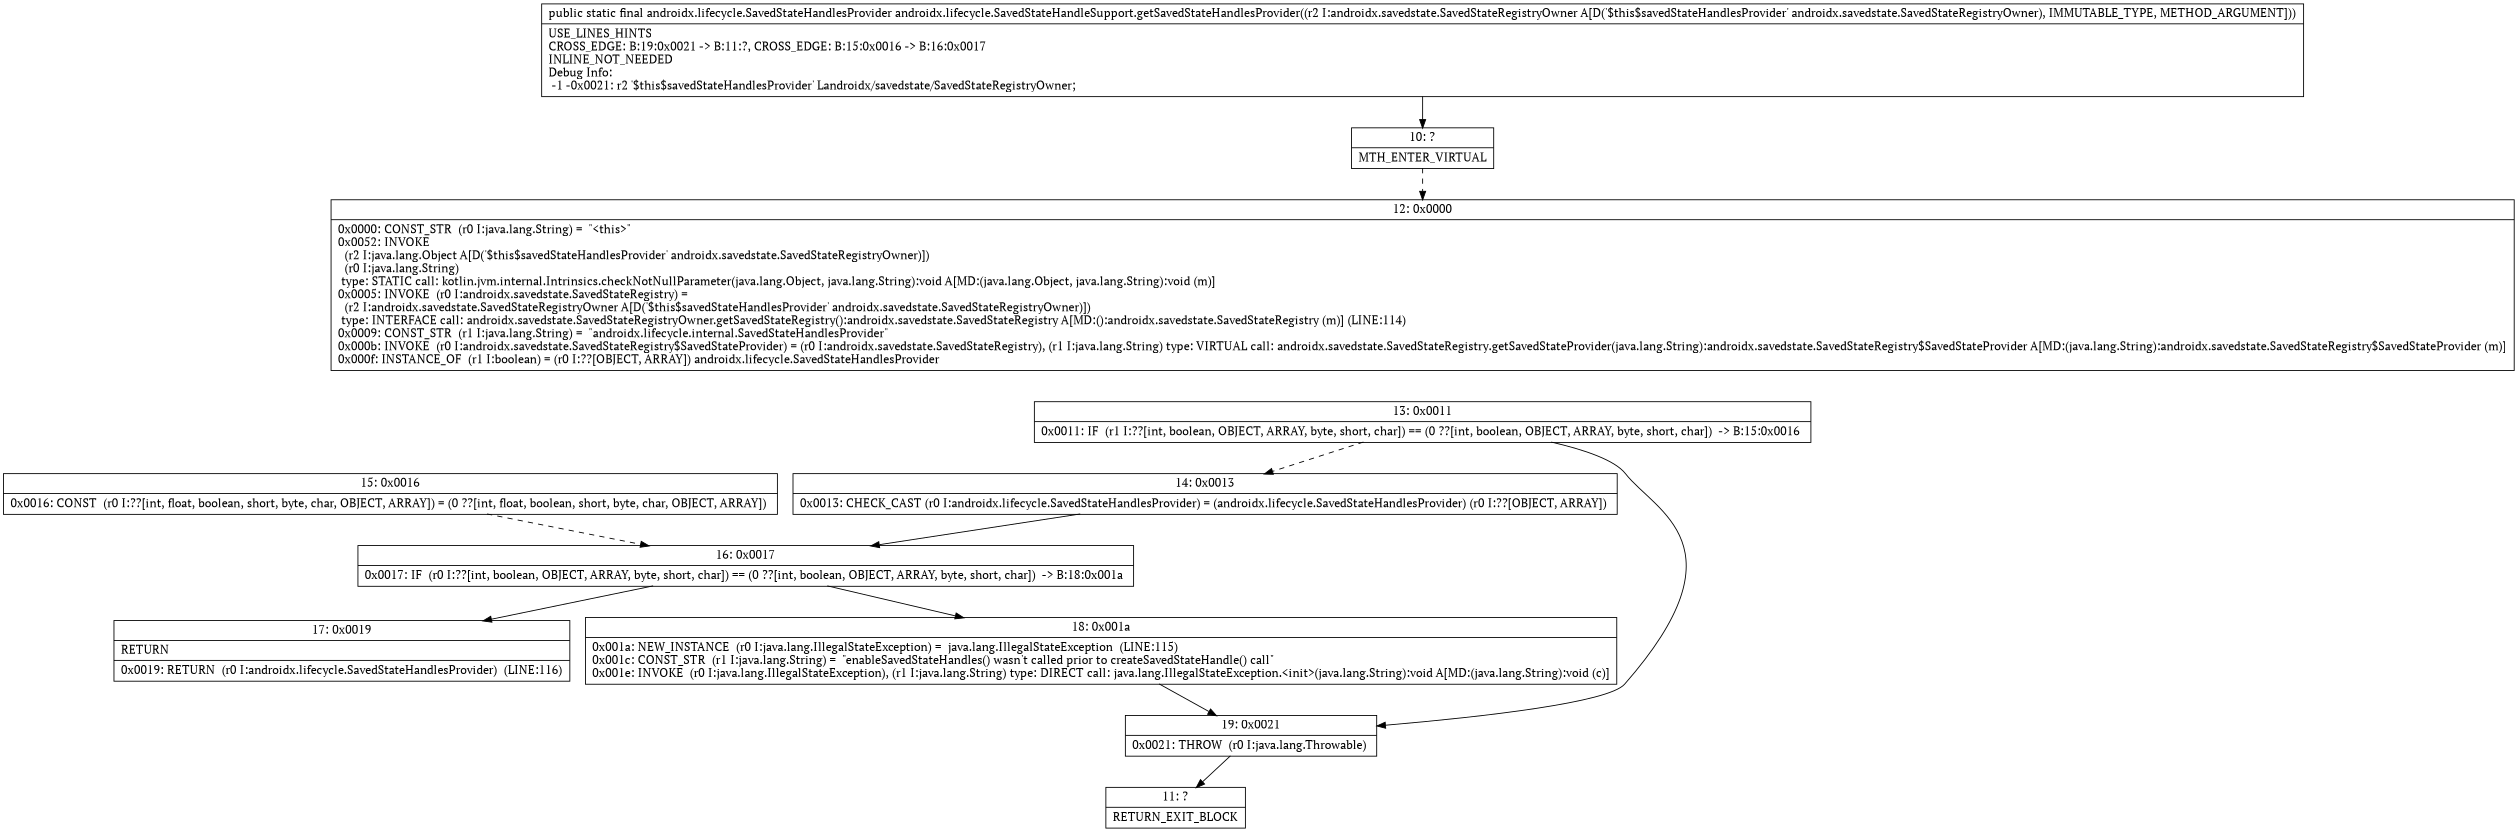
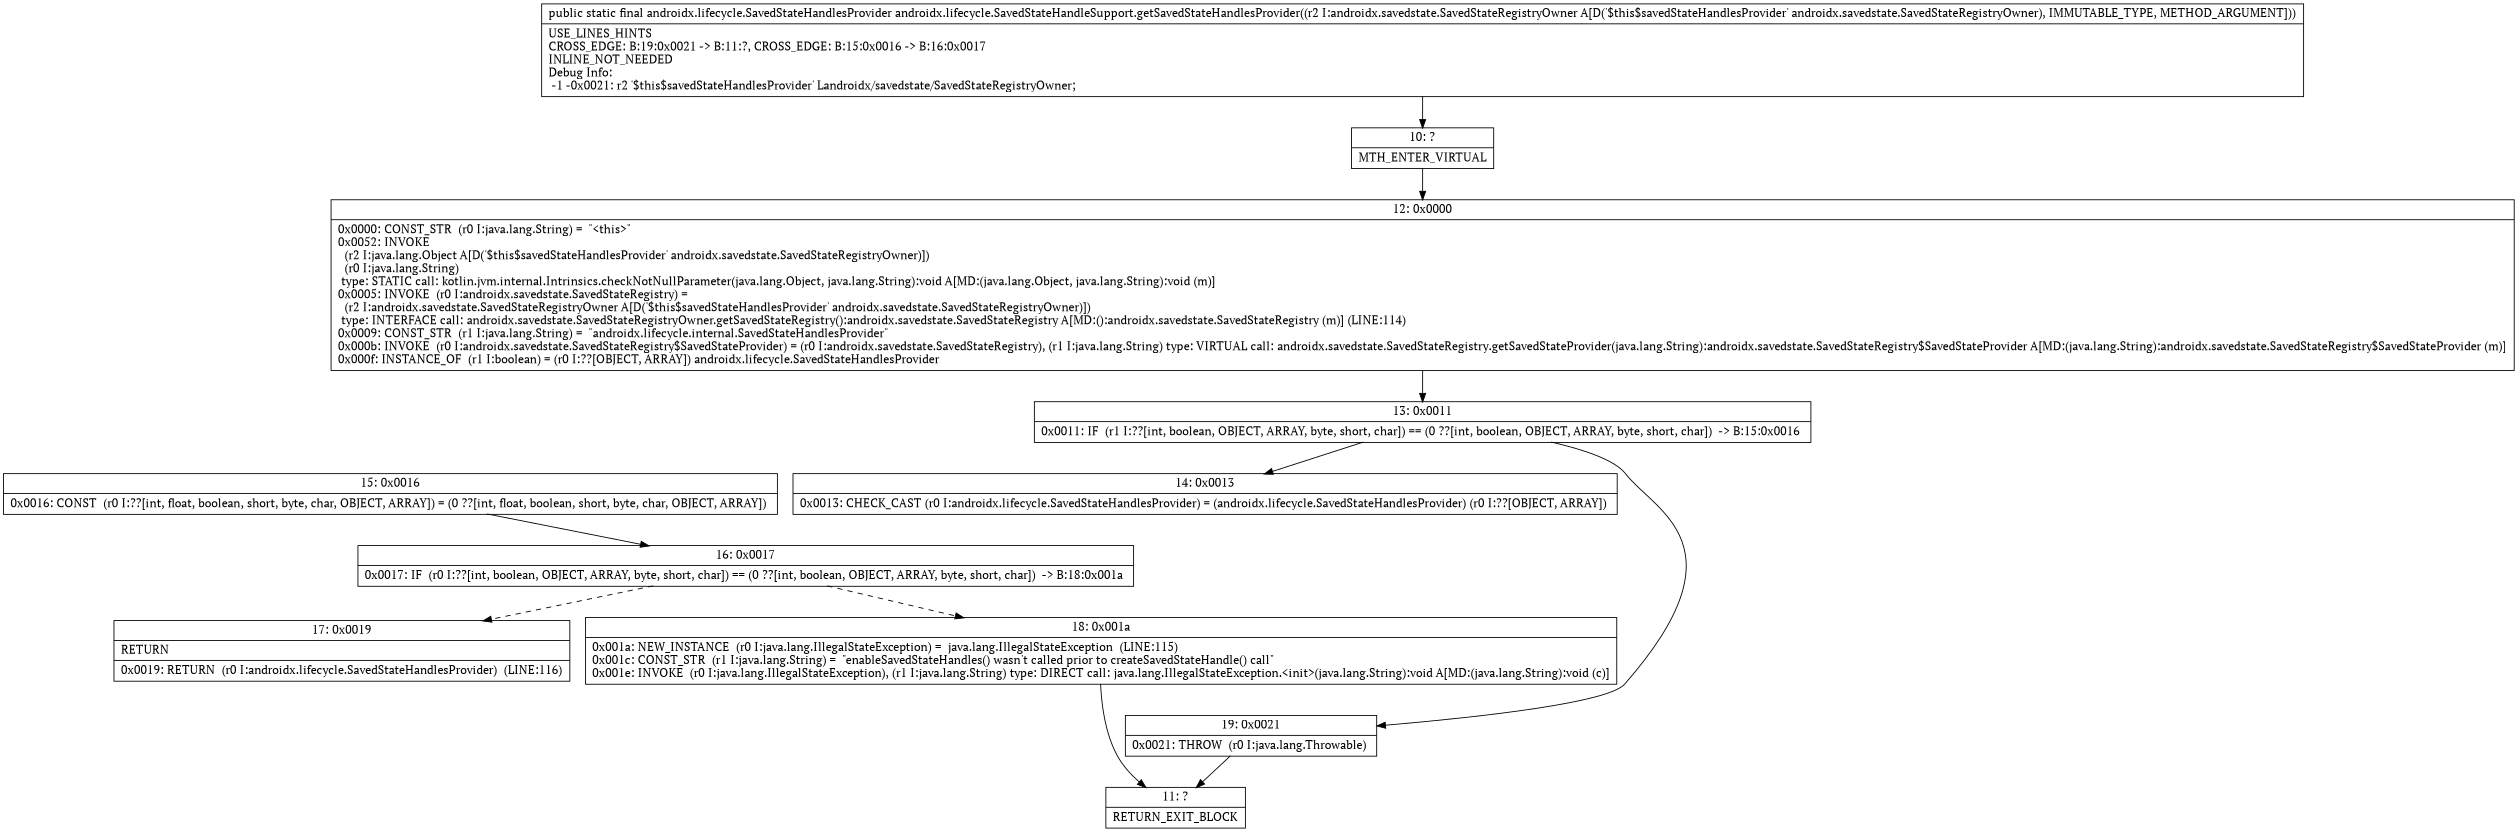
edge "10: ?" -> "12: 0x0000": style dashed -> solid
edge "12: 0x0000" -> "13: 0x0011": added
edge "13: 0x0011" -> "14: 0x0013": style dashed -> solid
edge "15: 0x0016" -> "16: 0x0017": style dashed -> solid
edge "14: 0x0013" -> "16: 0x0017": removed
edge "16: 0x0017" -> "18: 0x001a": style solid -> dashed
edge "16: 0x0017" -> "17: 0x0019": style solid -> dashed
edge "18: 0x001a" -> "19: 0x0021": now "18: 0x001a" -> "11: ?"
